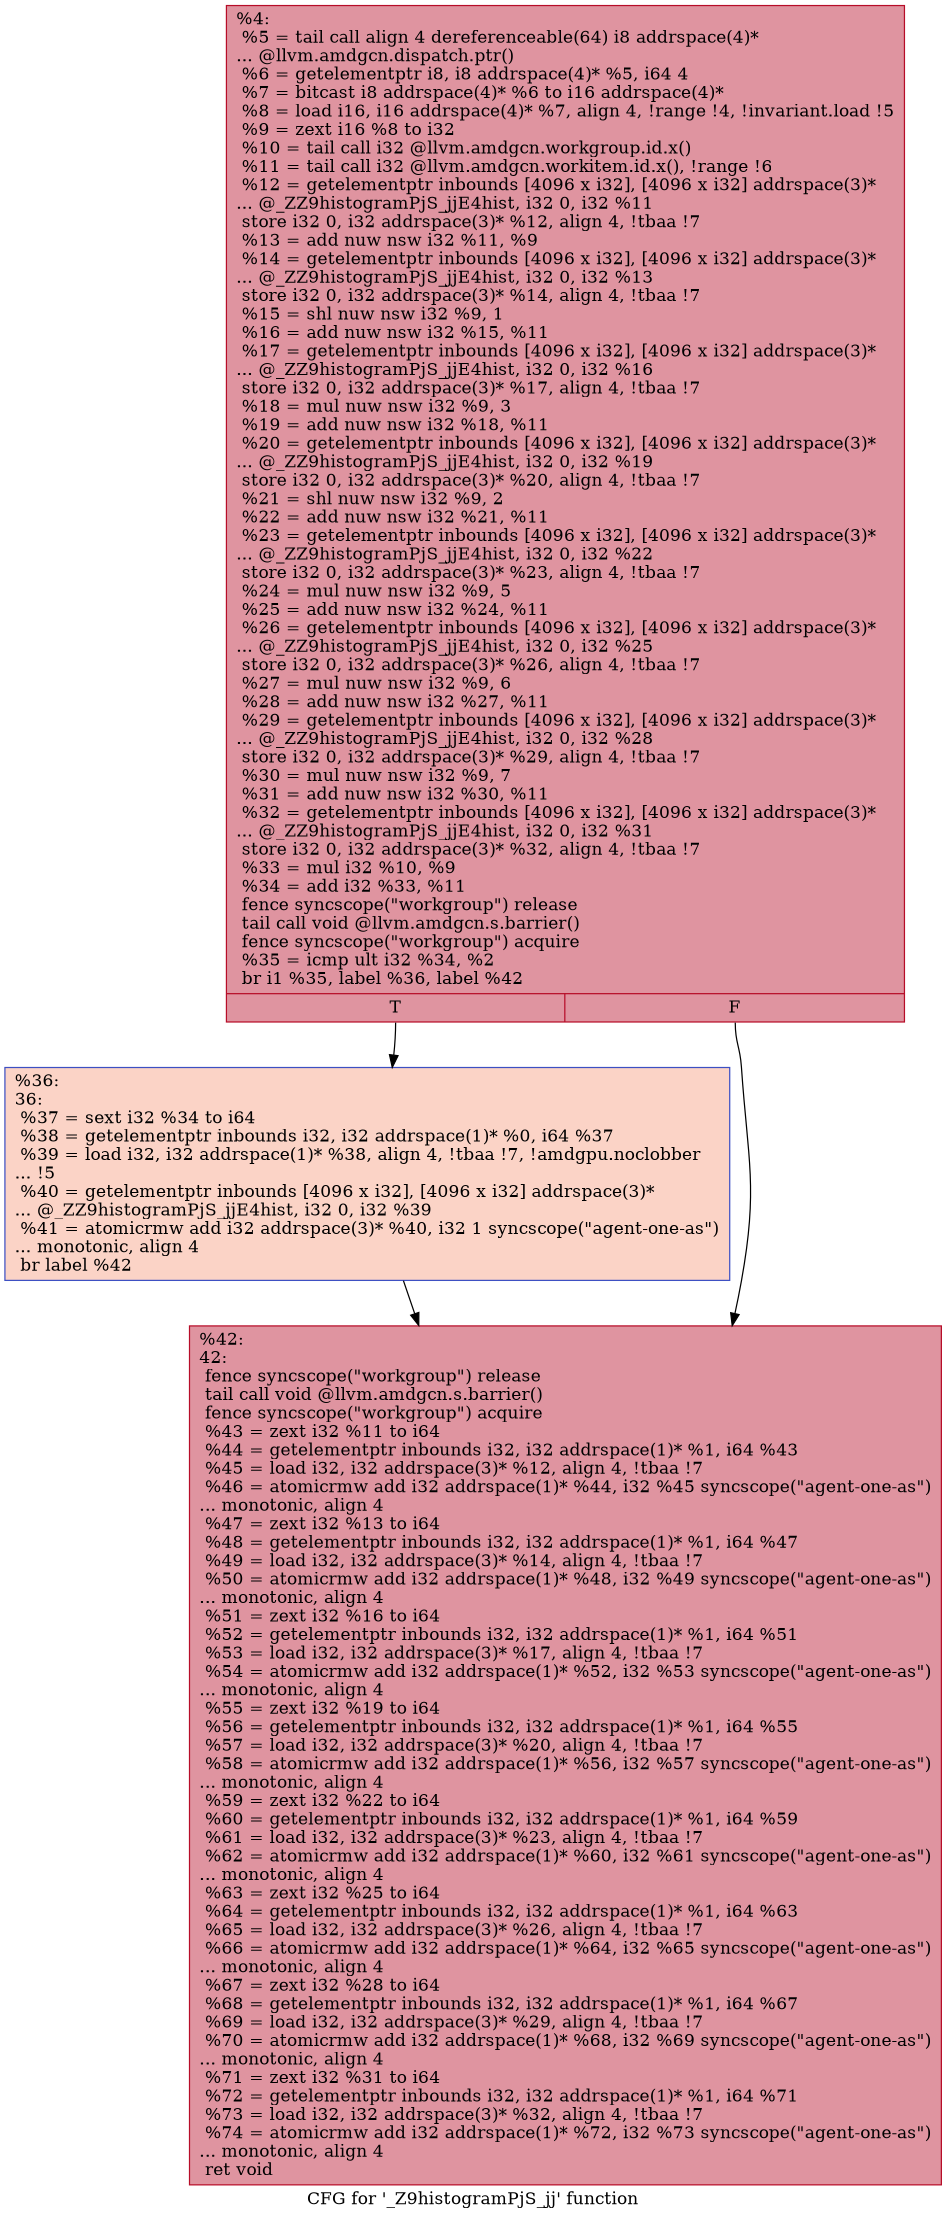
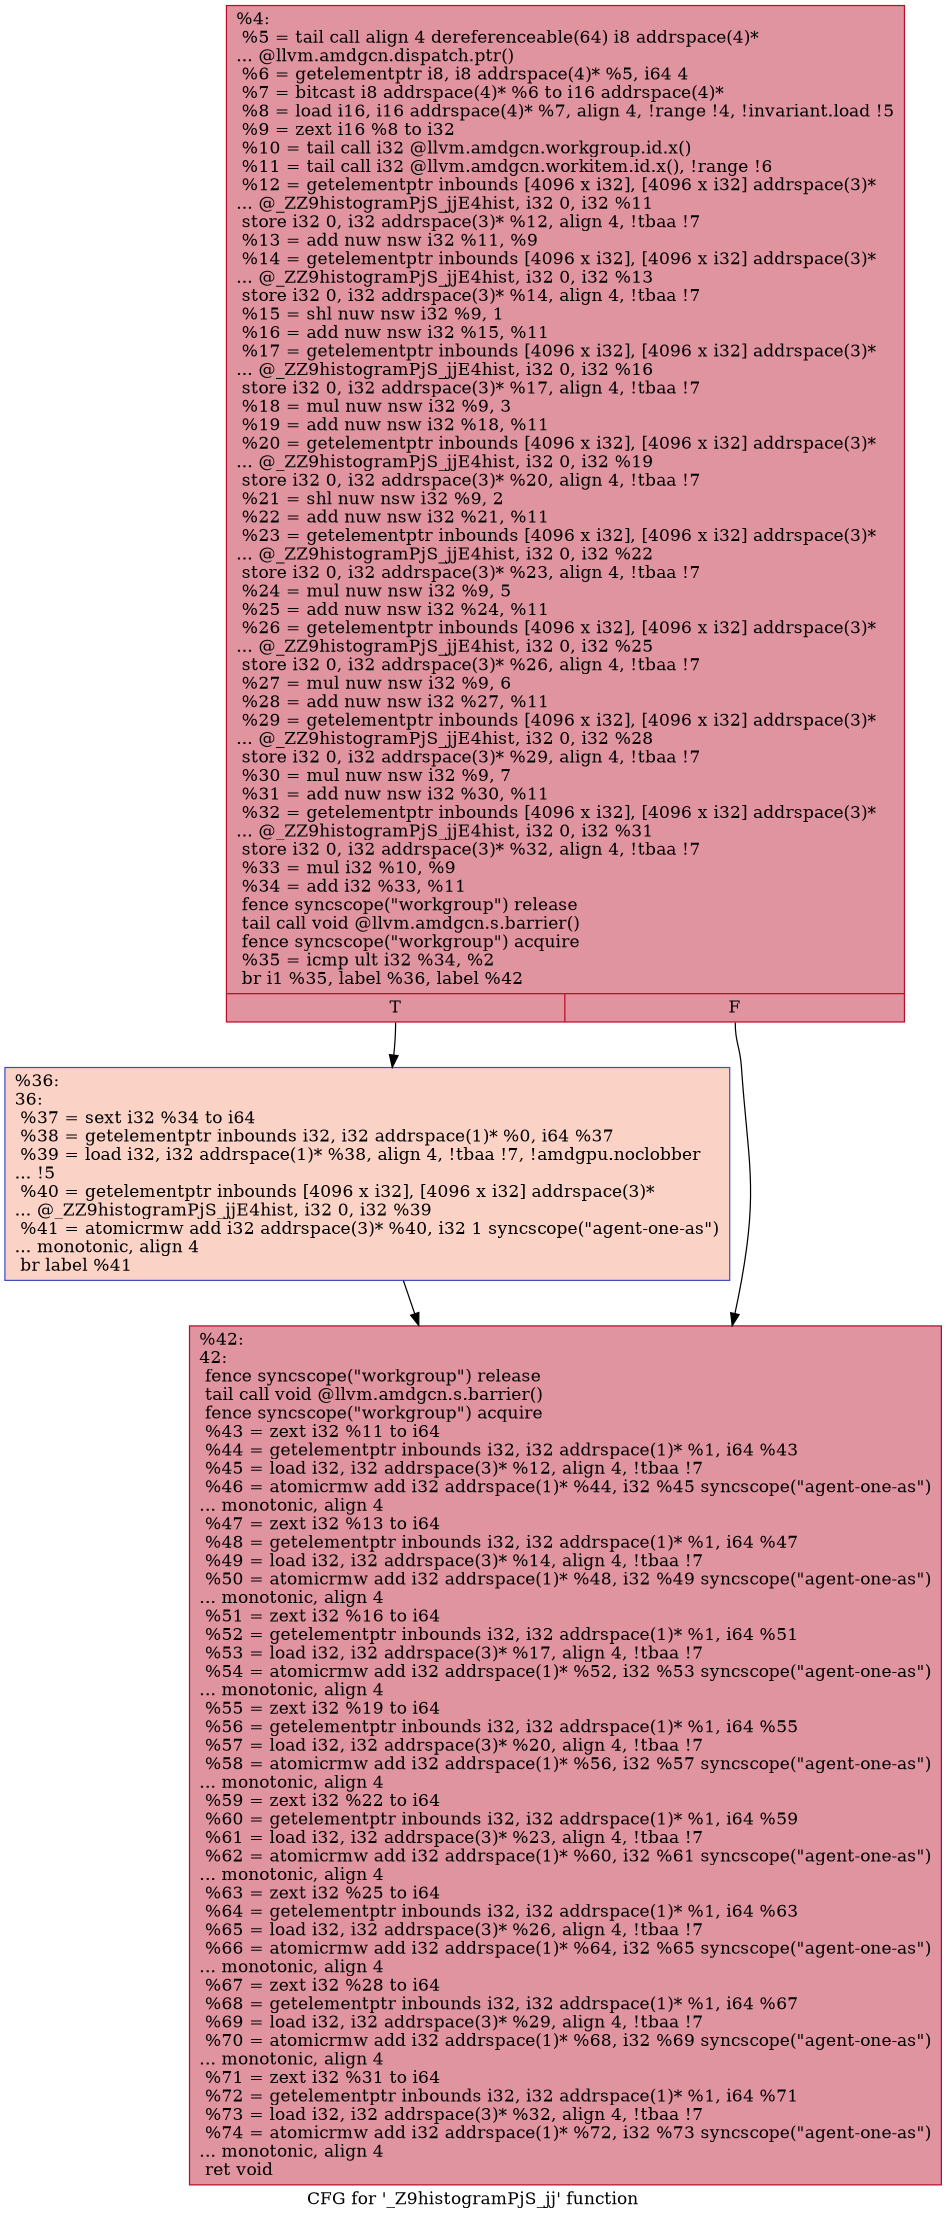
node "%36:": text "br label %42" -> "br label %41"
